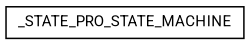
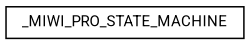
node "_STATE_PRO_STATE_MACHINE": label "_STATE_PRO_STATE_MACHINE" -> "_MIWI_PRO_STATE_MACHINE"
